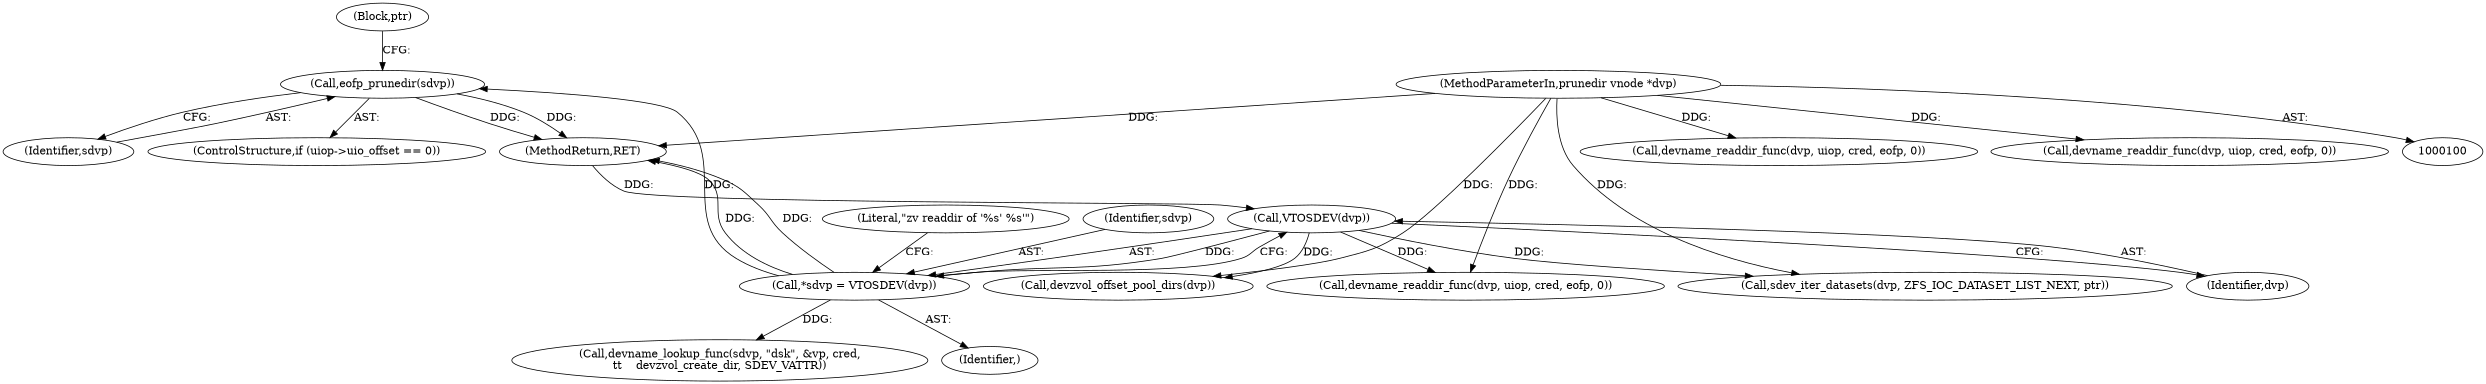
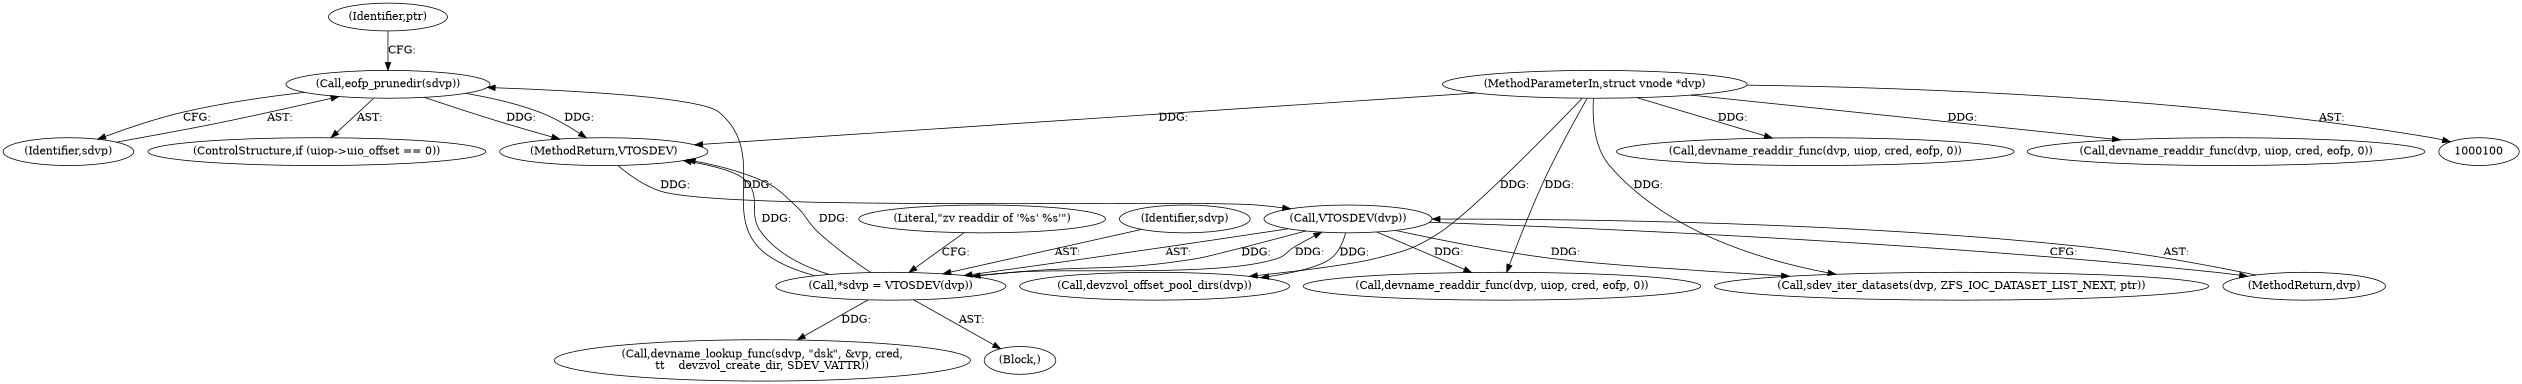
node "(Block,ptr)": label "(Block,ptr)" -> "(Identifier,ptr)"
node "(MethodParameterIn,prunedir vnode *dvp)": label "(MethodParameterIn,prunedir vnode *dvp)" -> "(MethodParameterIn,struct vnode *dvp)"
node "(MethodReturn,RET)": label "(MethodReturn,RET)" -> "(MethodReturn,VTOSDEV)"
edge "(Call,*sdvp = VTOSDEV(dvp))" -> "(Call,VTOSDEV(dvp))": label "CFG: " -> "DDG: "
node "(Identifier,dvp)": label "(Identifier,dvp)" -> "(MethodReturn,dvp)"
node "(Identifier,)": label "(Identifier,)" -> "(Block,)"
